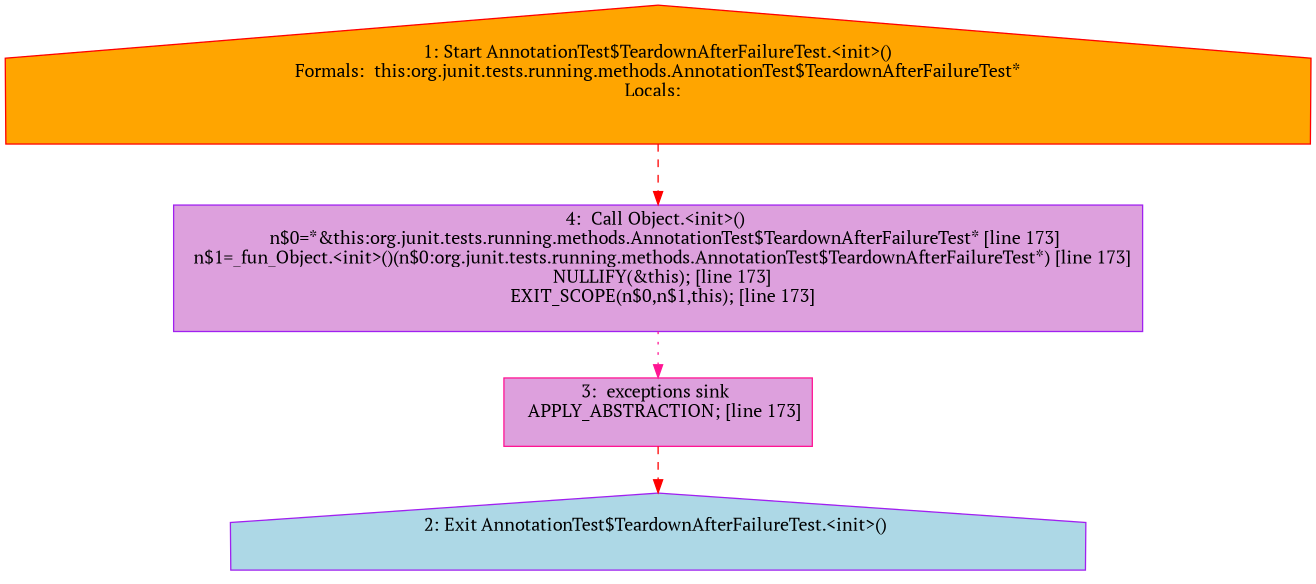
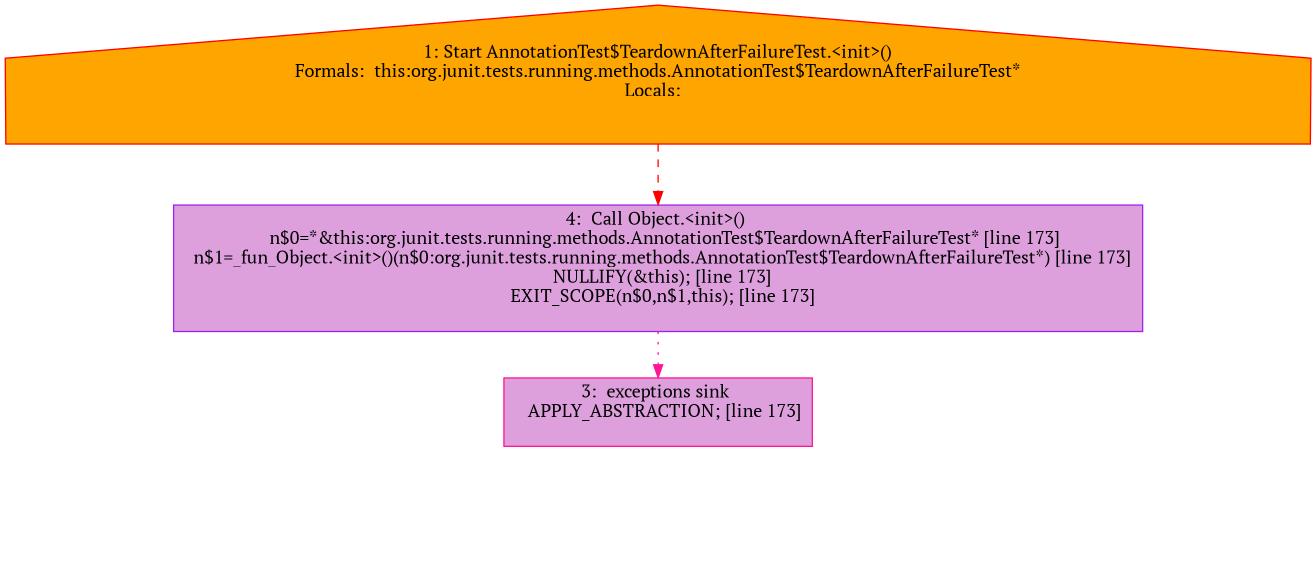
node "2: Exit AnnotationTest$TeardownAfterFailureTest.<init>()": removed
